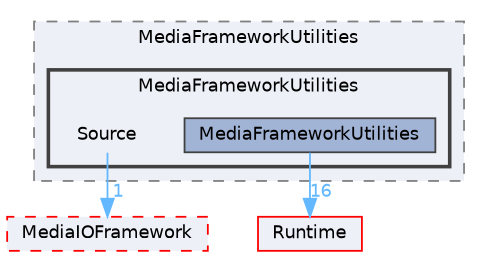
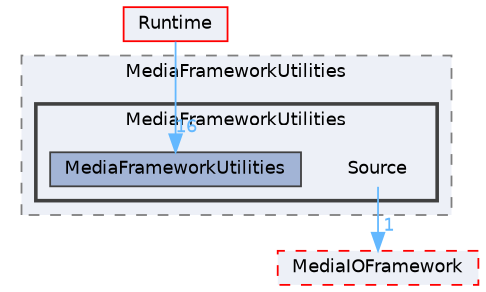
edge "MediaFrameworkUtilities" -> "Runtime": reversed
